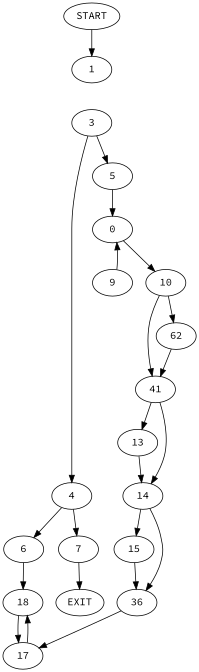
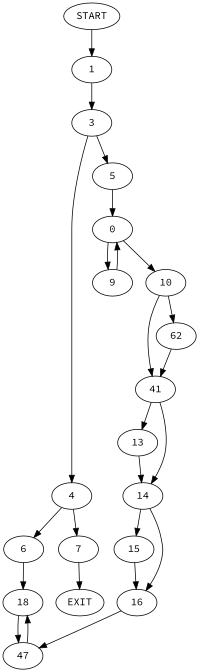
edge "1" -> "3": added
edge "0" -> "9": added
node "36": label "36" -> "16"
node "17": label "17" -> "47"
